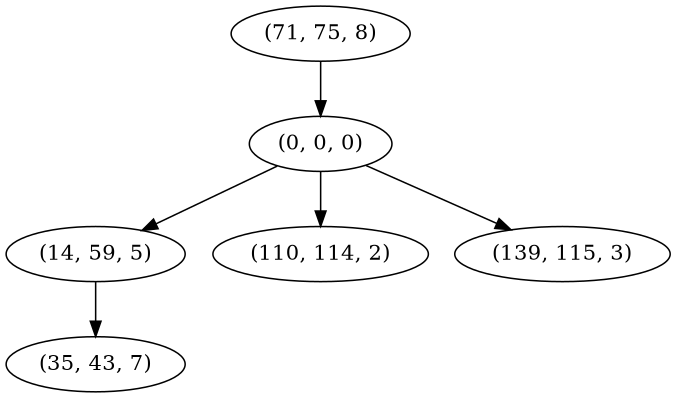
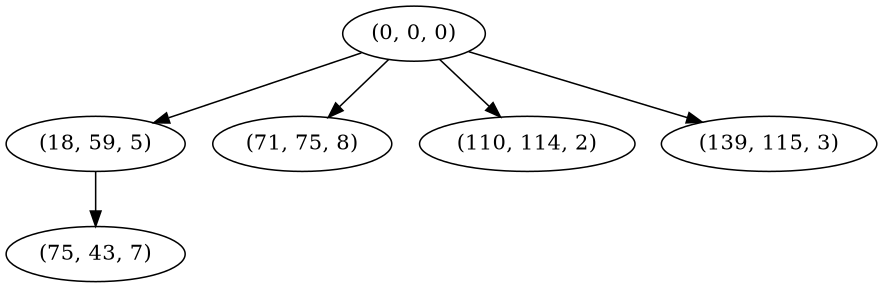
edge "(71, 75, 8)" -> "(0, 0, 0)": reversed
node "(14, 59, 5)": label "(14, 59, 5)" -> "(18, 59, 5)"
node "(35, 43, 7)": label "(35, 43, 7)" -> "(75, 43, 7)"
